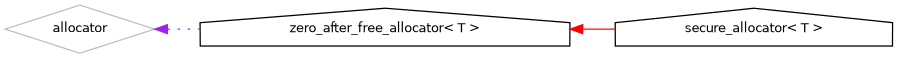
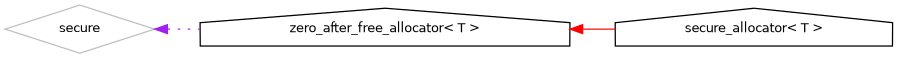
node "allocator": label "allocator" -> "secure"
